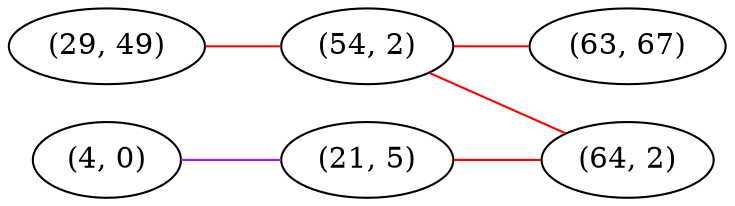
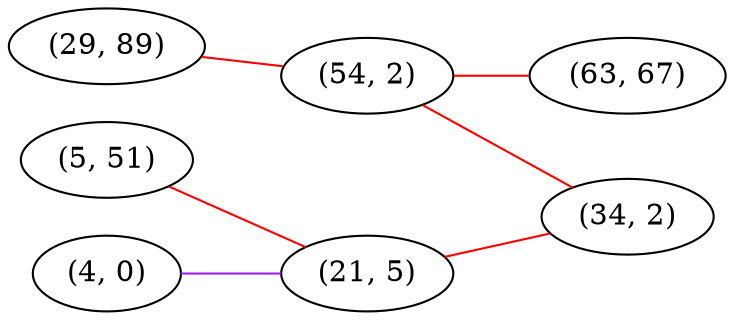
node "(29, 49)": label "(29, 49)" -> "(29, 89)"
node "(5, 51)": added
node "(64, 2)": label "(64, 2)" -> "(34, 2)"
